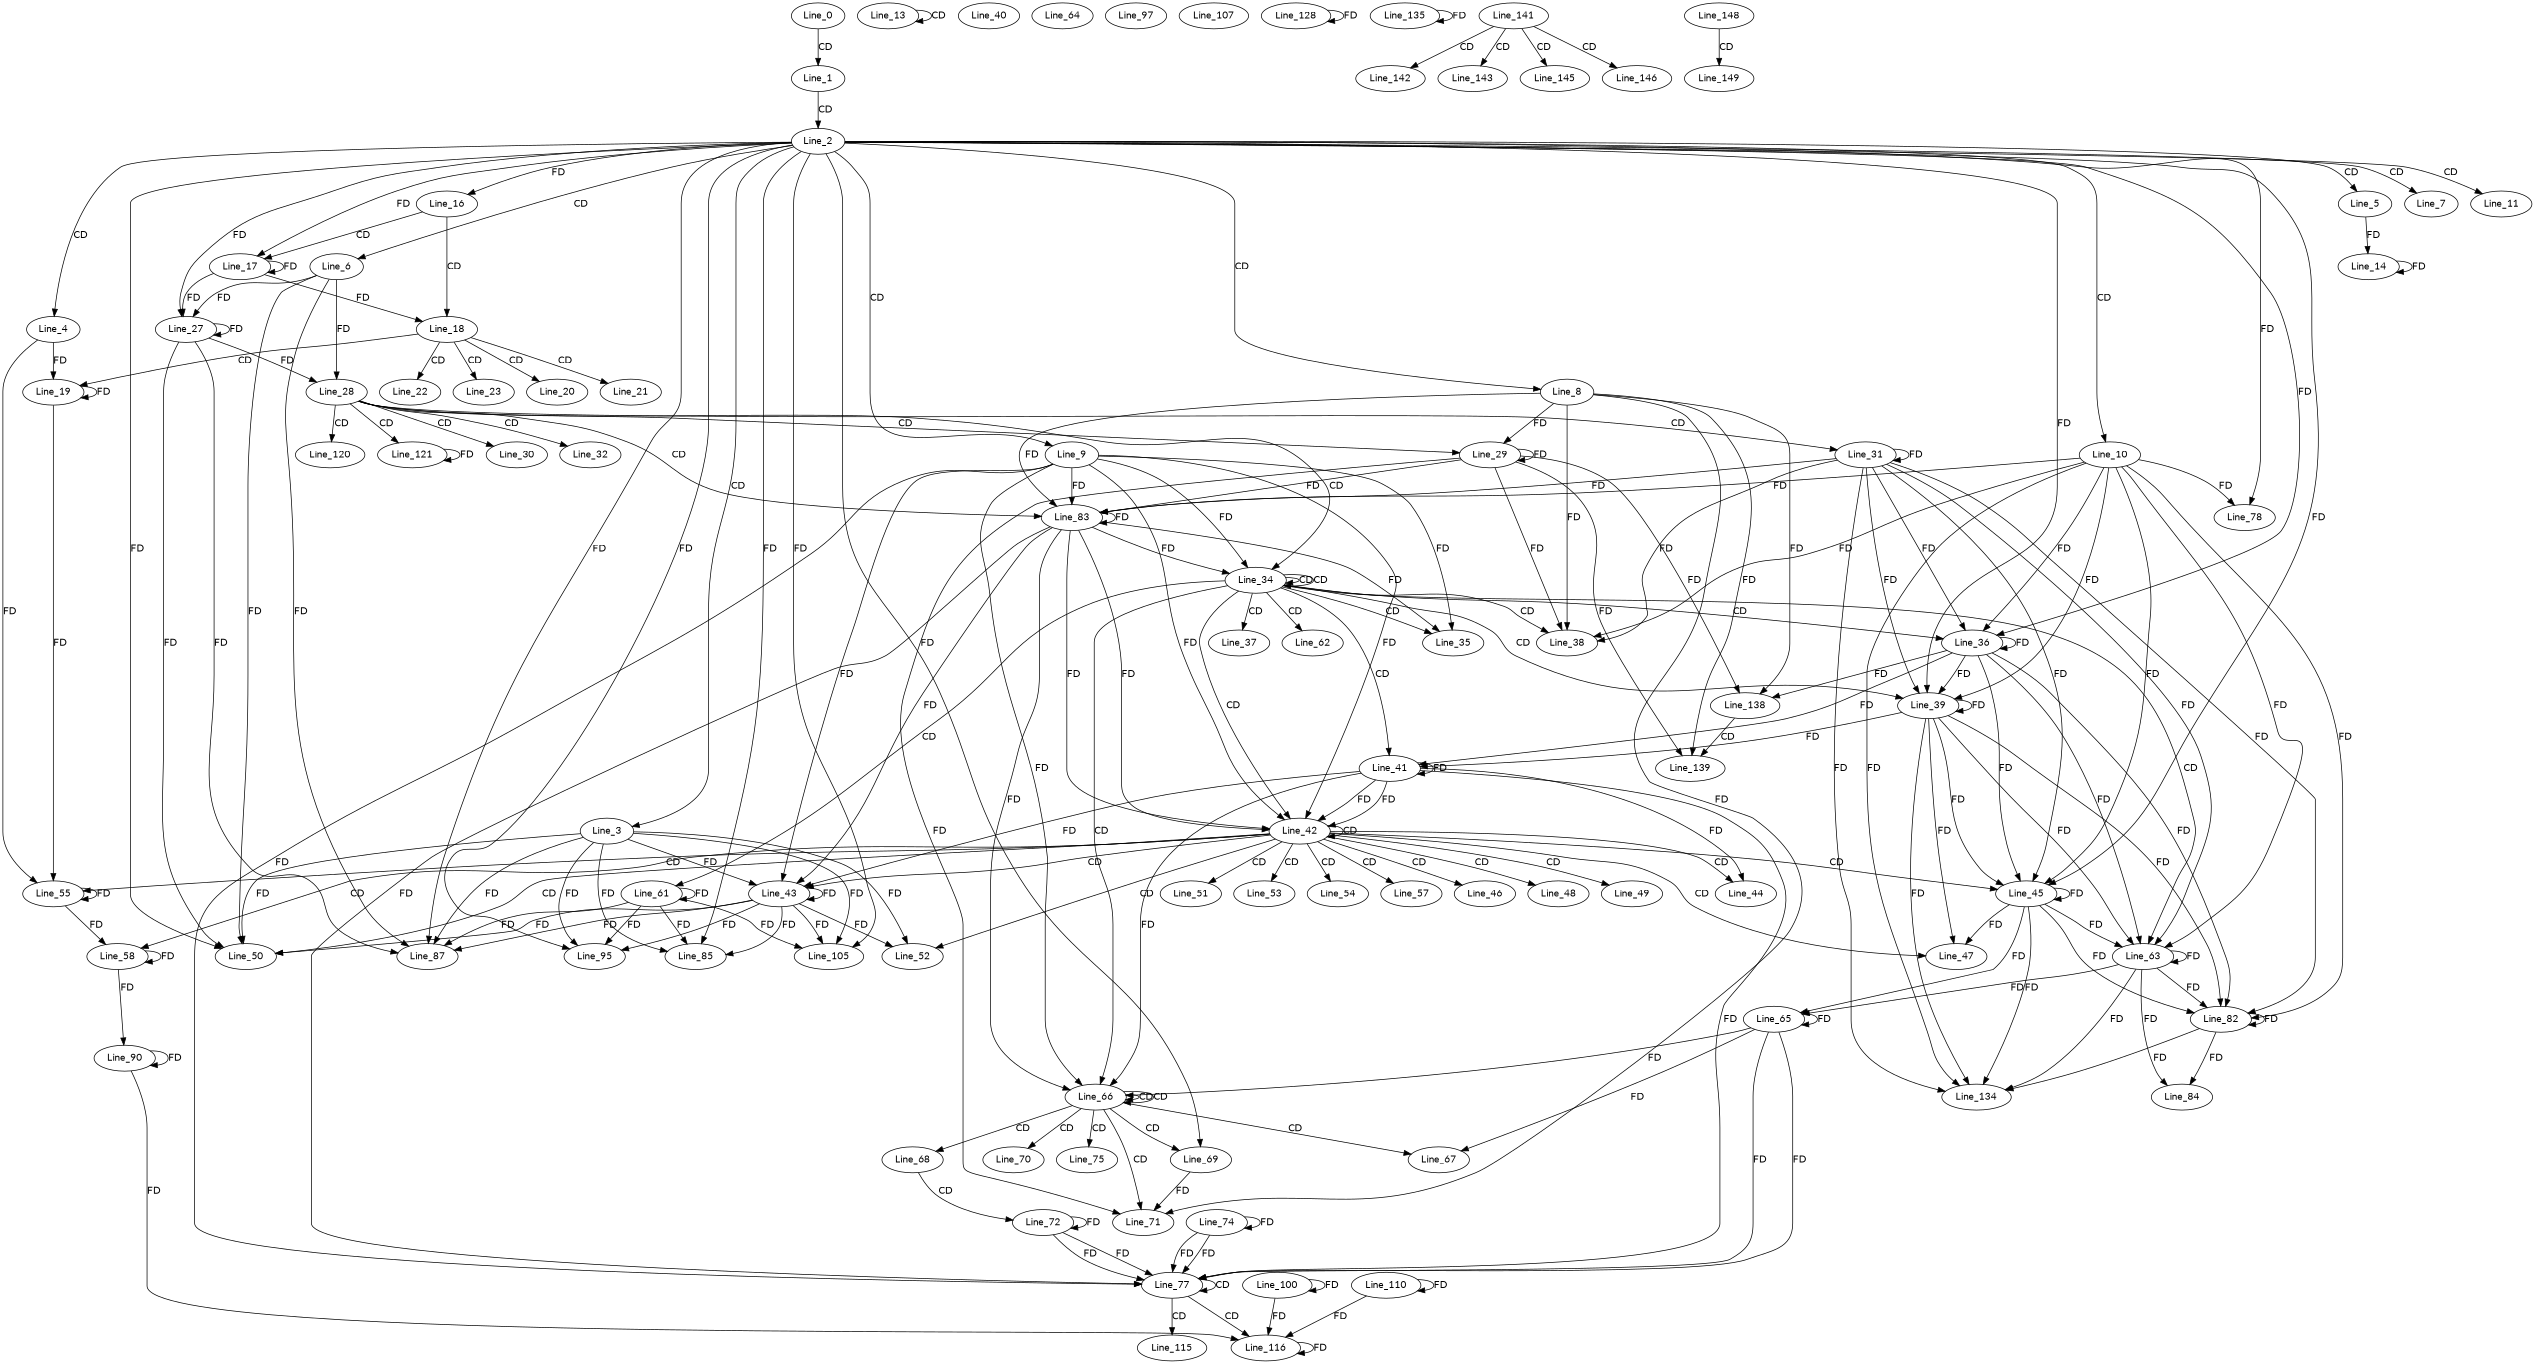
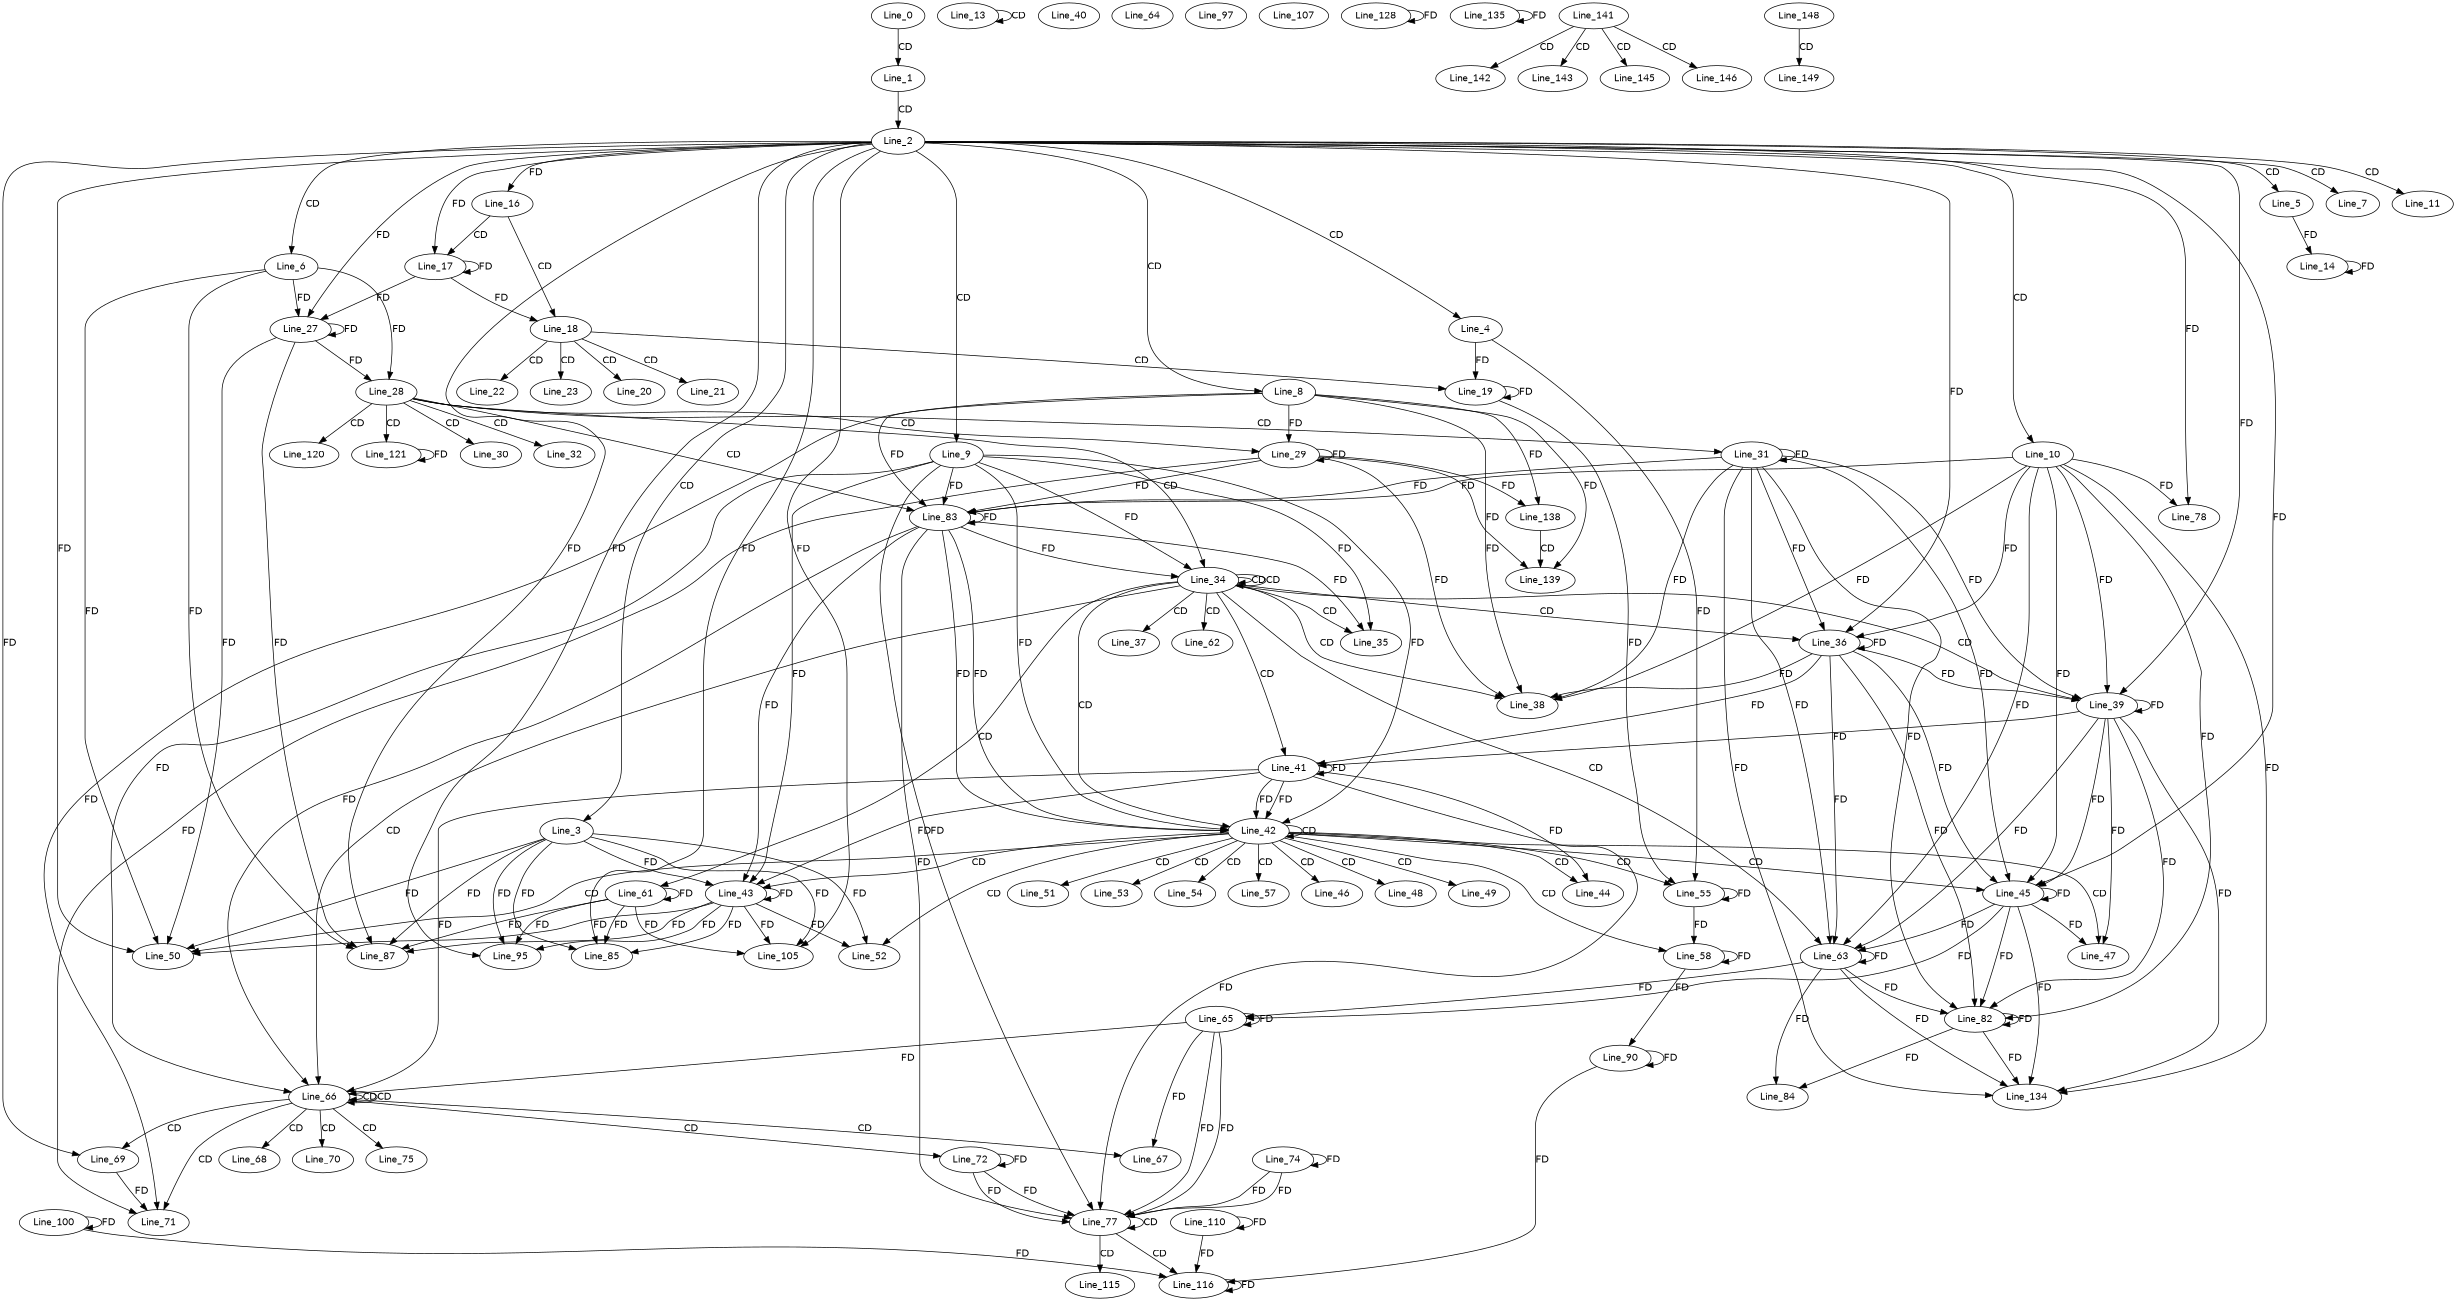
edge "Line_36" -> "Line_138": now "Line_36" -> "Line_38"
edge "Line_68" -> "Line_72": now "Line_66" -> "Line_72"
